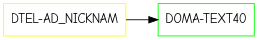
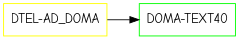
node "DTEL-AD_NICKNAM": label "DTEL-AD_NICKNAM" -> "DTEL-AD_DOMA"
